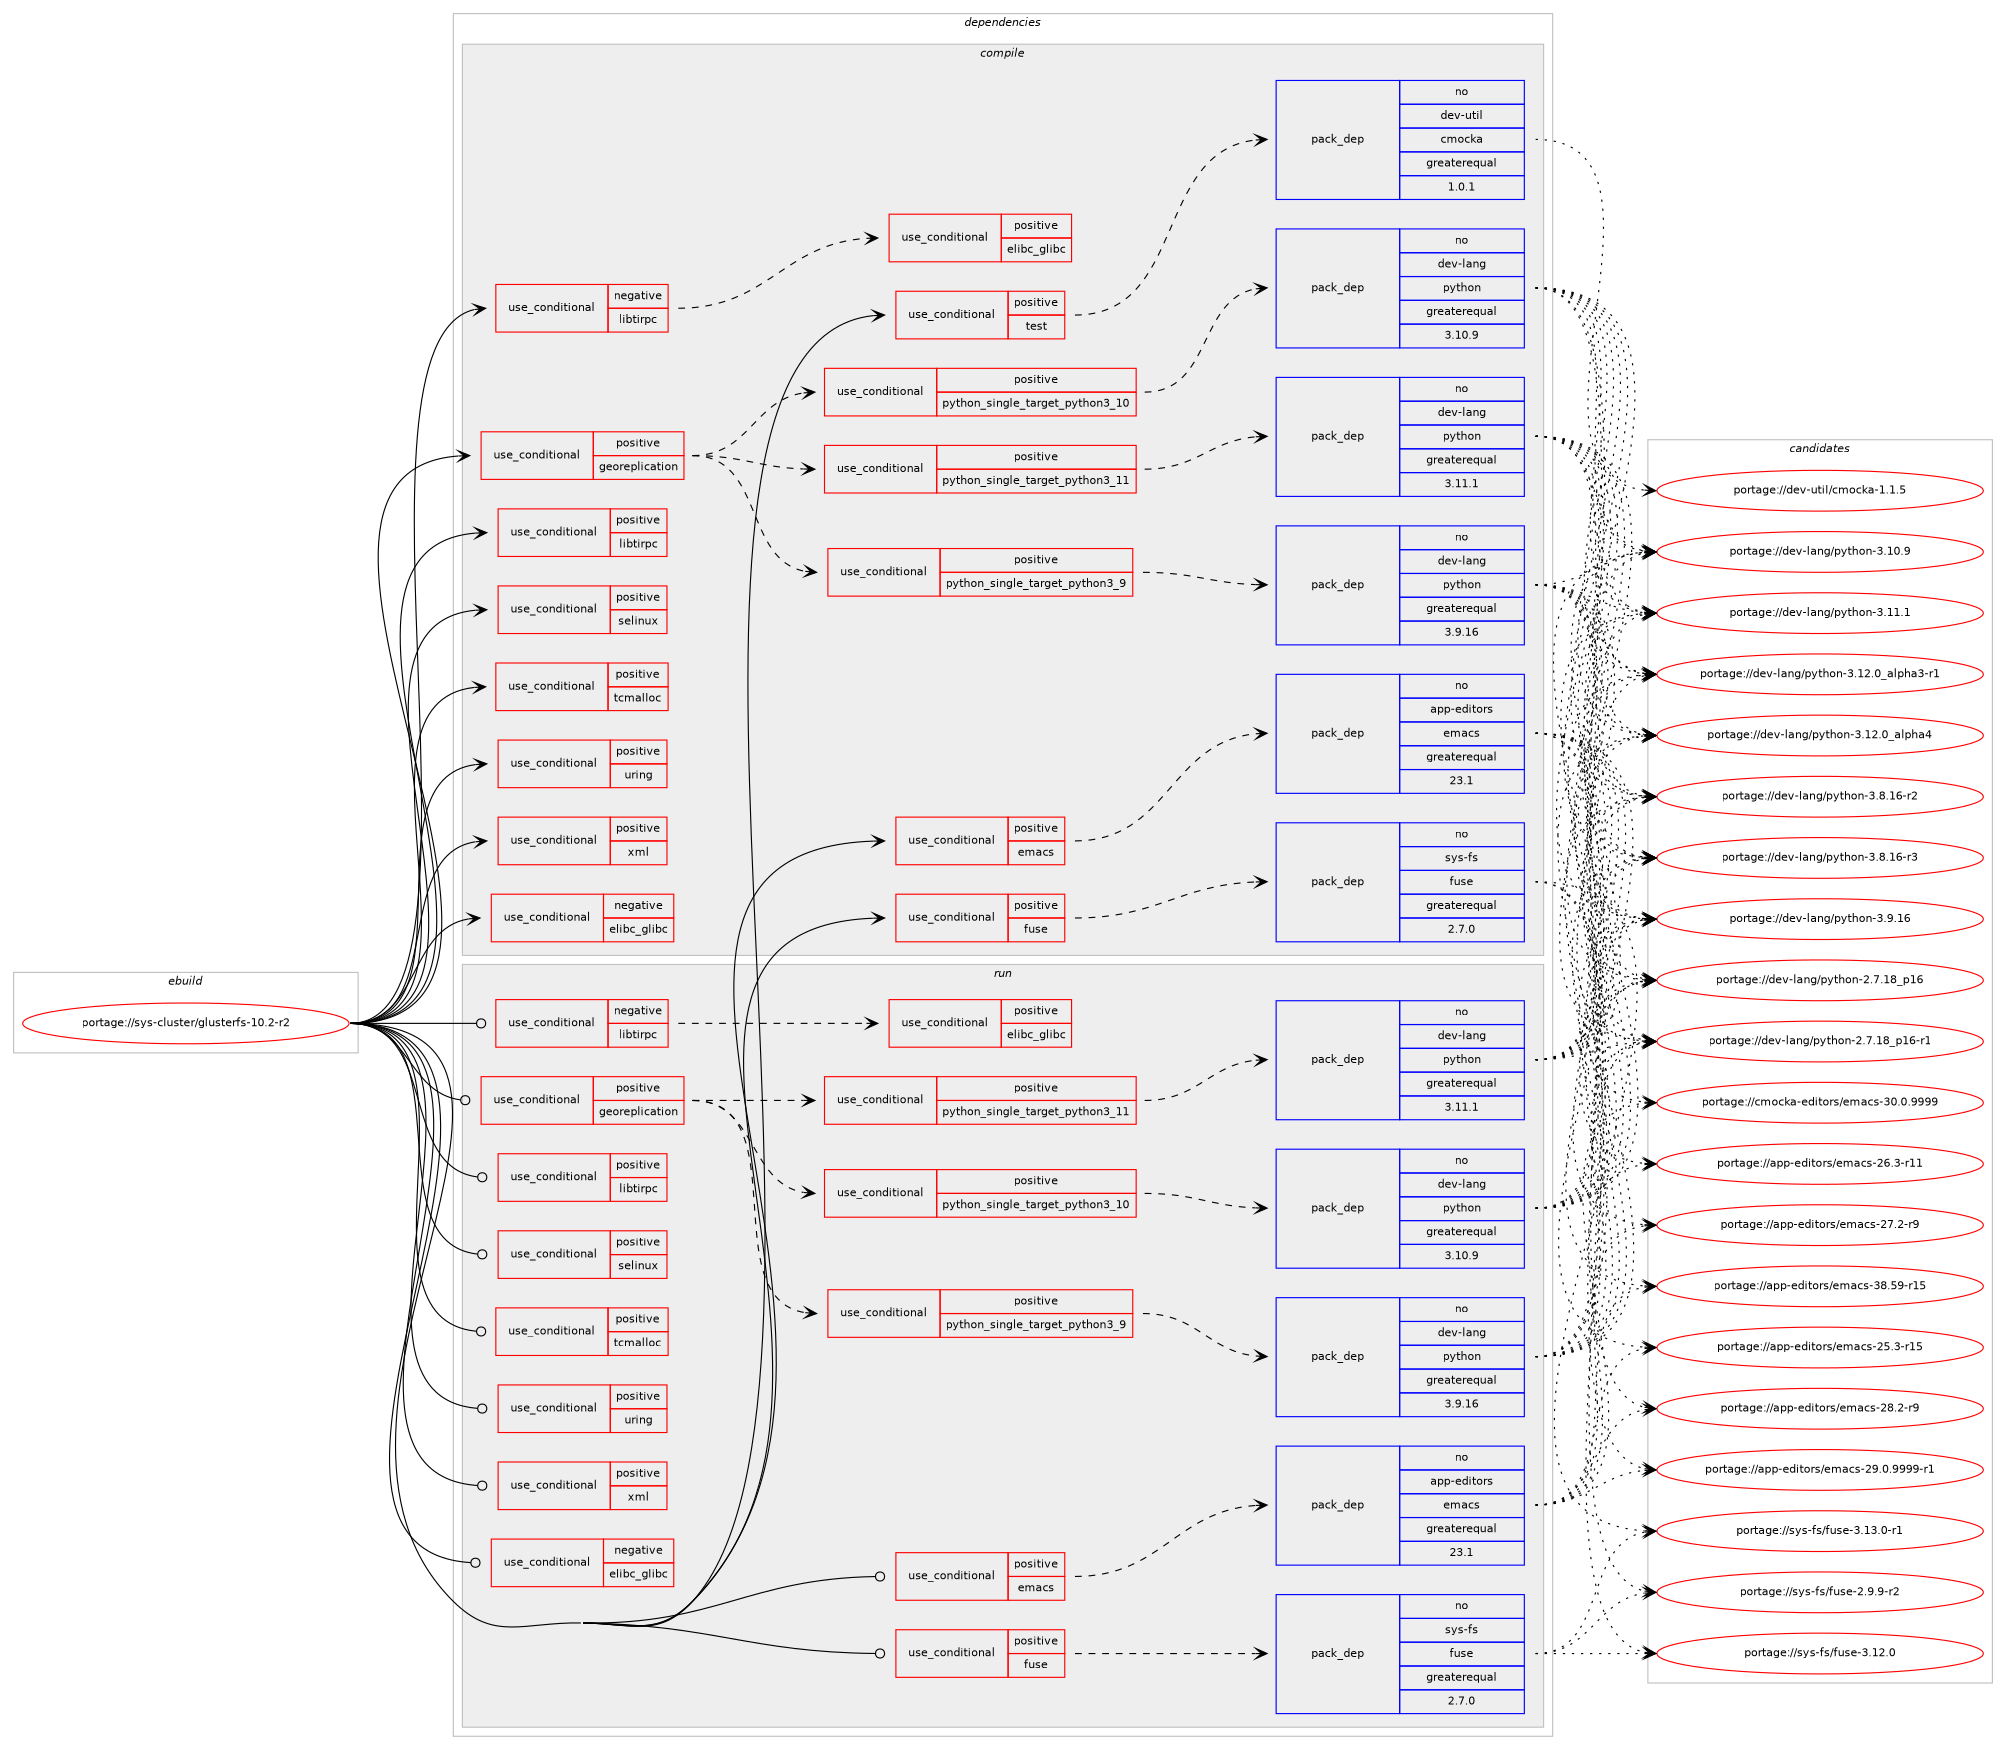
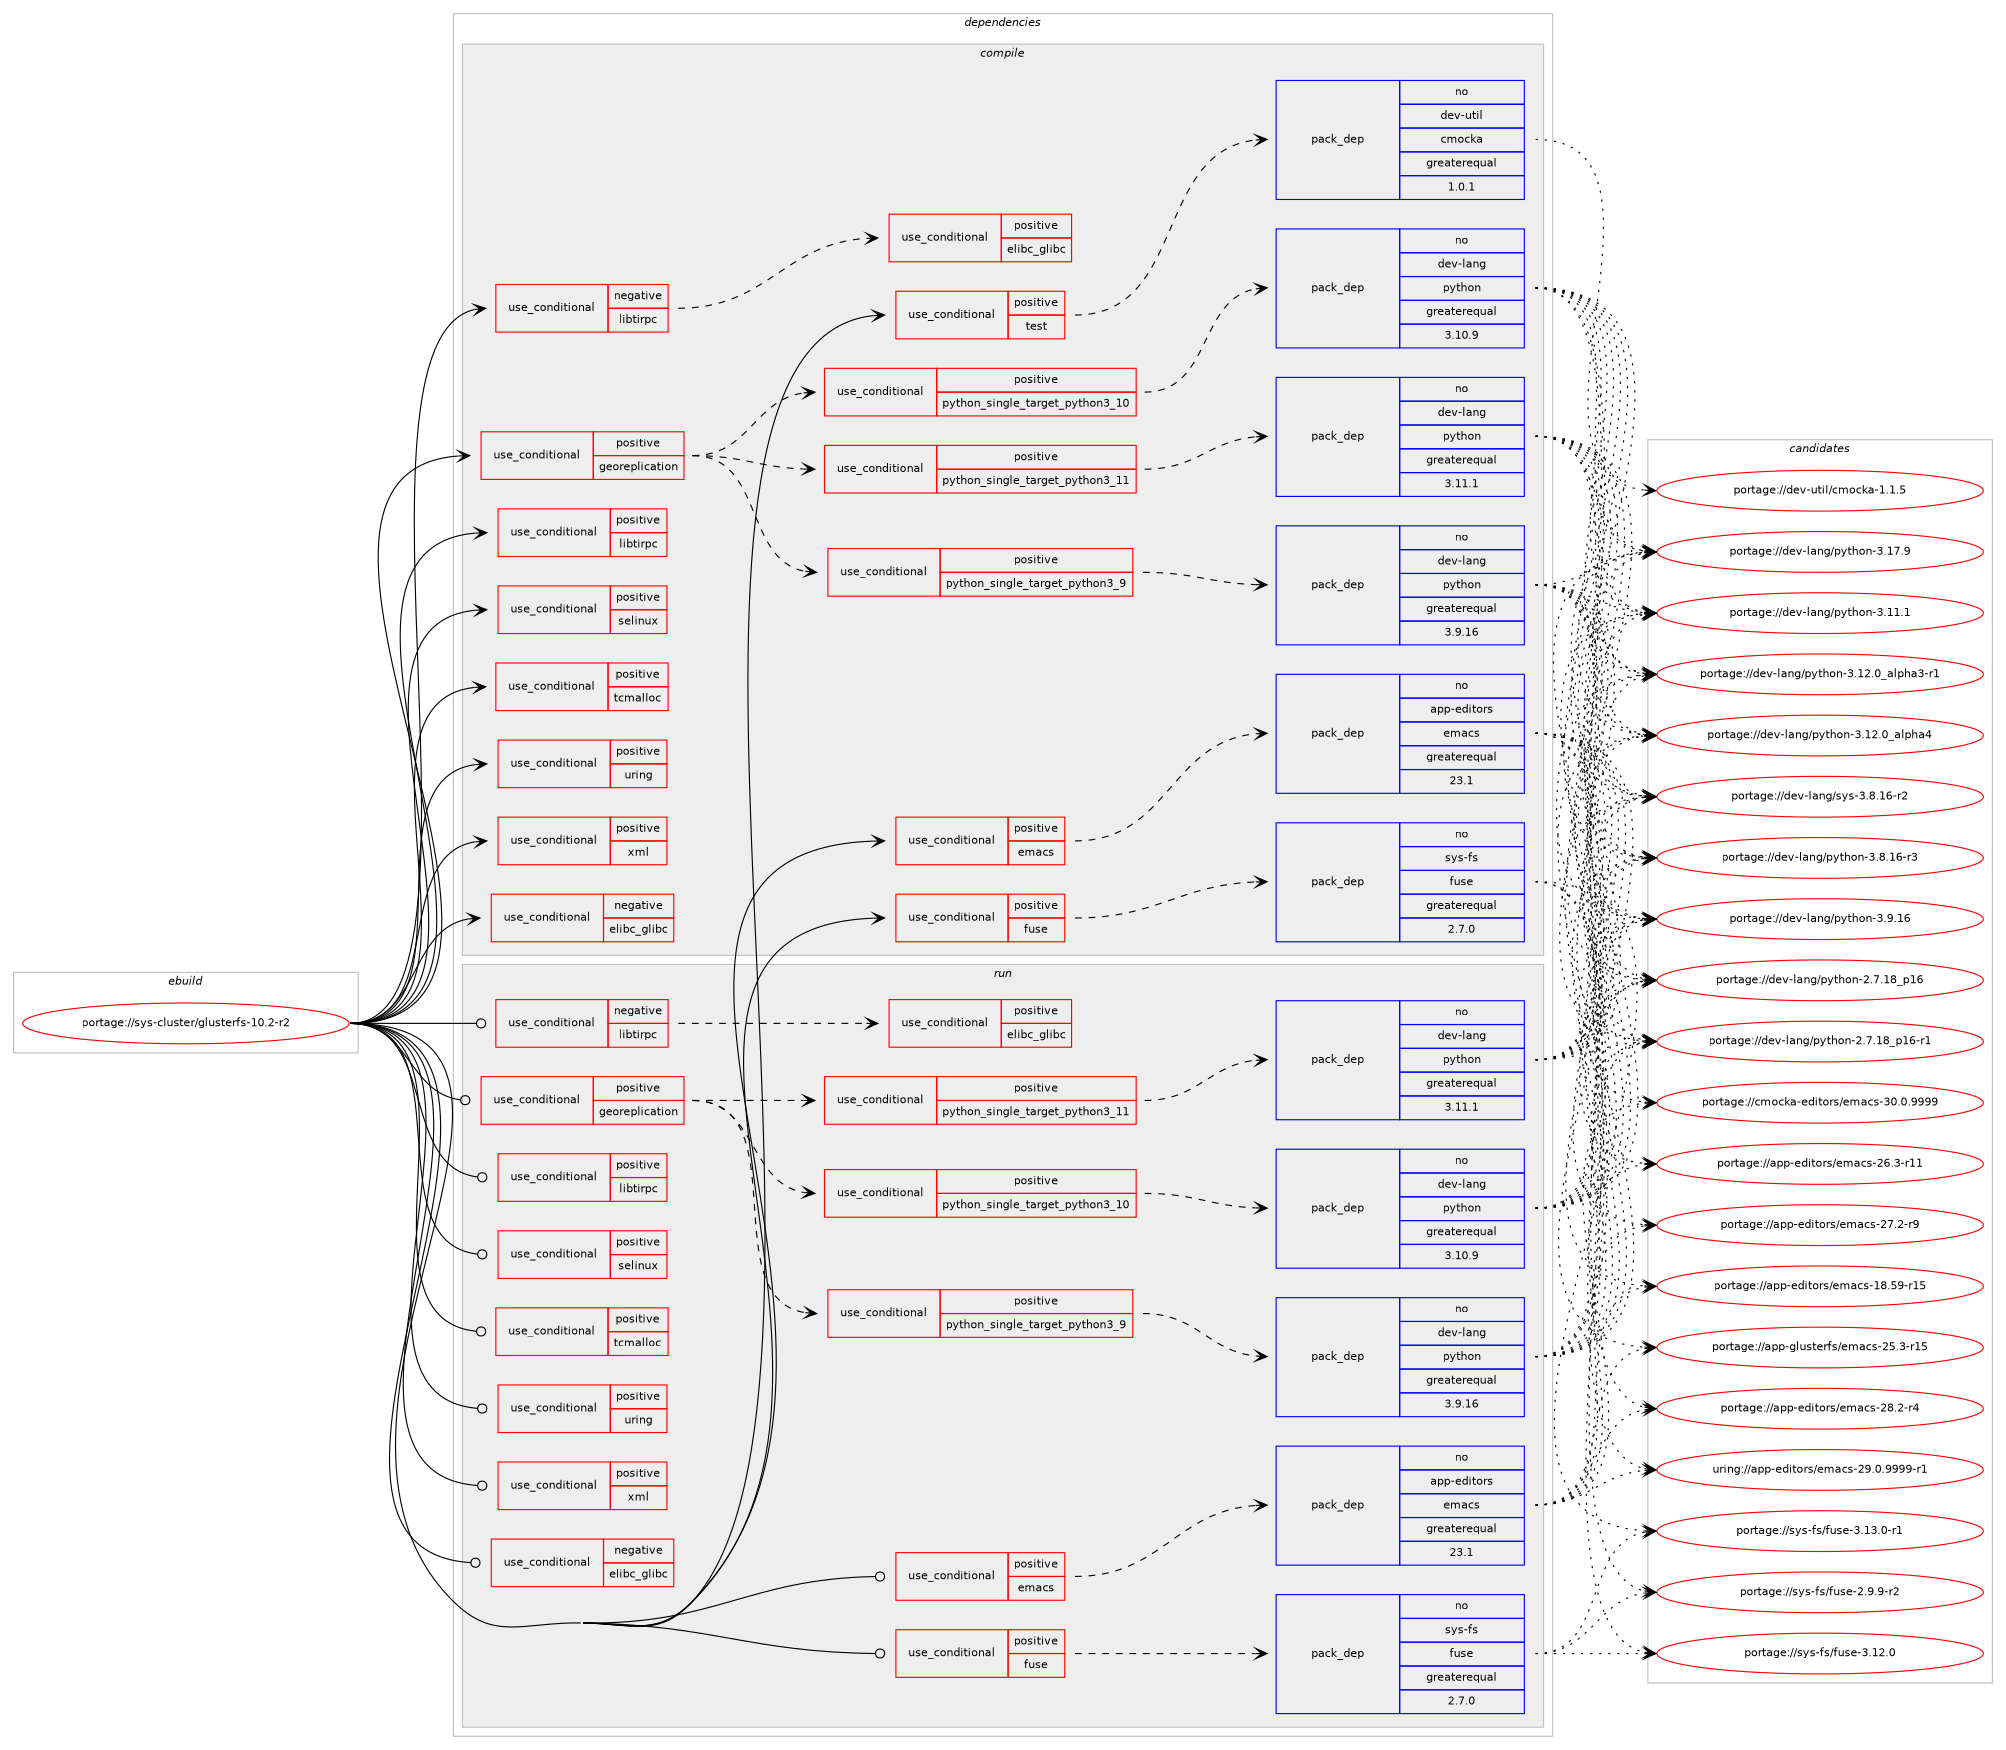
node "portage://dev-lang/python-3.10.9": label "portage://dev-lang/python-3.10.9" -> "portage://dev-lang/python-3.17.9"
node "portage://dev-lang/python-3.8.16-r2": label "portage://dev-lang/python-3.8.16-r2" -> "portage://dev-lang/sys-3.8.16-r2"
node "portage://app-editors/emacs-38.59-r15": label "portage://app-editors/emacs-38.59-r15" -> "portage://app-editors/emacs-18.59-r15"
node "portage://app-editors/emacs-25.3-r15": label "portage://app-editors/emacs-25.3-r15" -> "portage://app-glusterfs/emacs-25.3-r15"
node "portage://app-editors/emacs-28.2-r9": label "portage://app-editors/emacs-28.2-r9" -> "portage://app-editors/emacs-28.2-r4"
node "portage://app-editors/emacs-29.0.9999-r1": label "portage://app-editors/emacs-29.0.9999-r1" -> "uring://app-editors/emacs-29.0.9999-r1"
